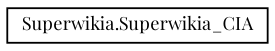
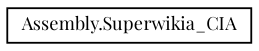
node "Superwikia.Superwikia_CIA": label "Superwikia.Superwikia_CIA" -> "Assembly.Superwikia_CIA"
